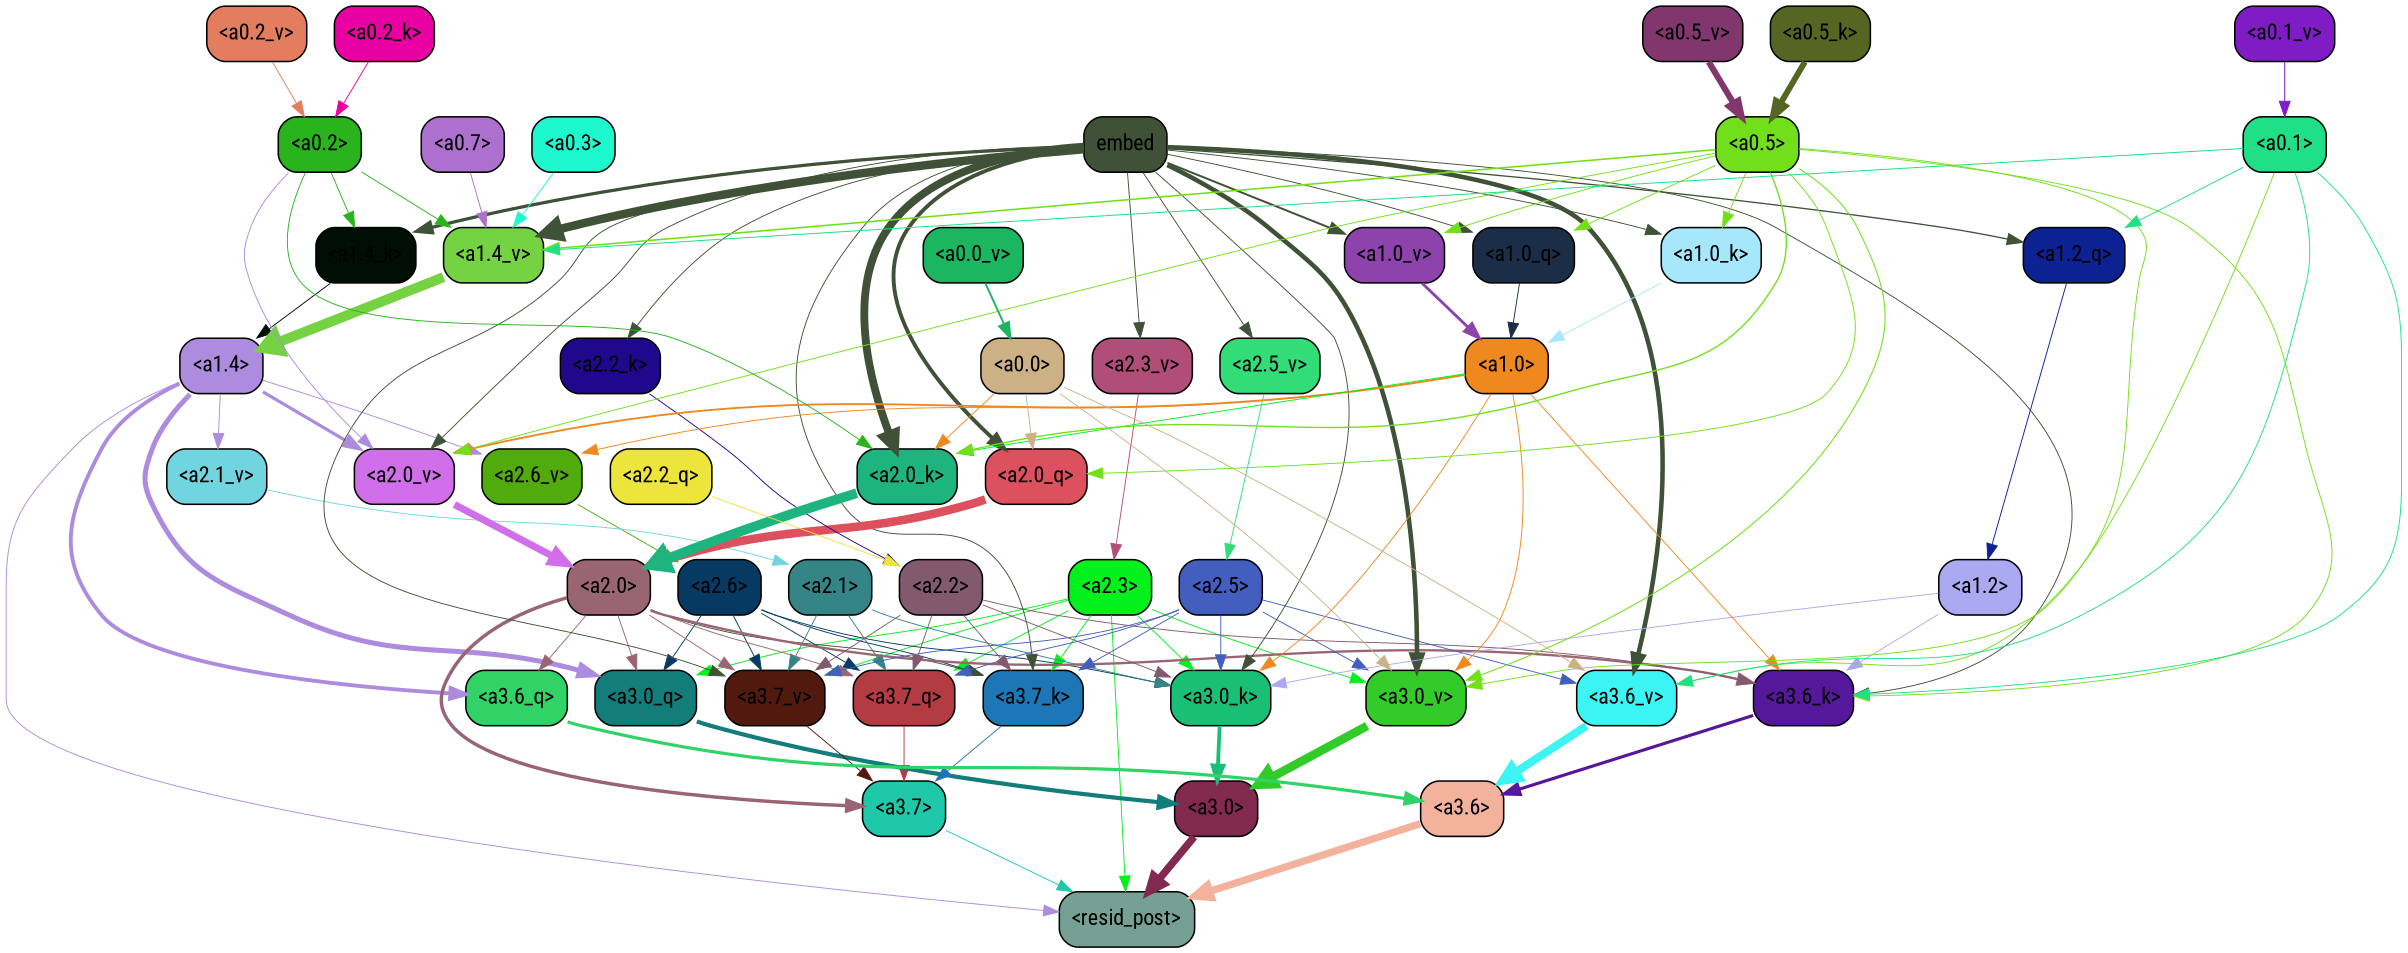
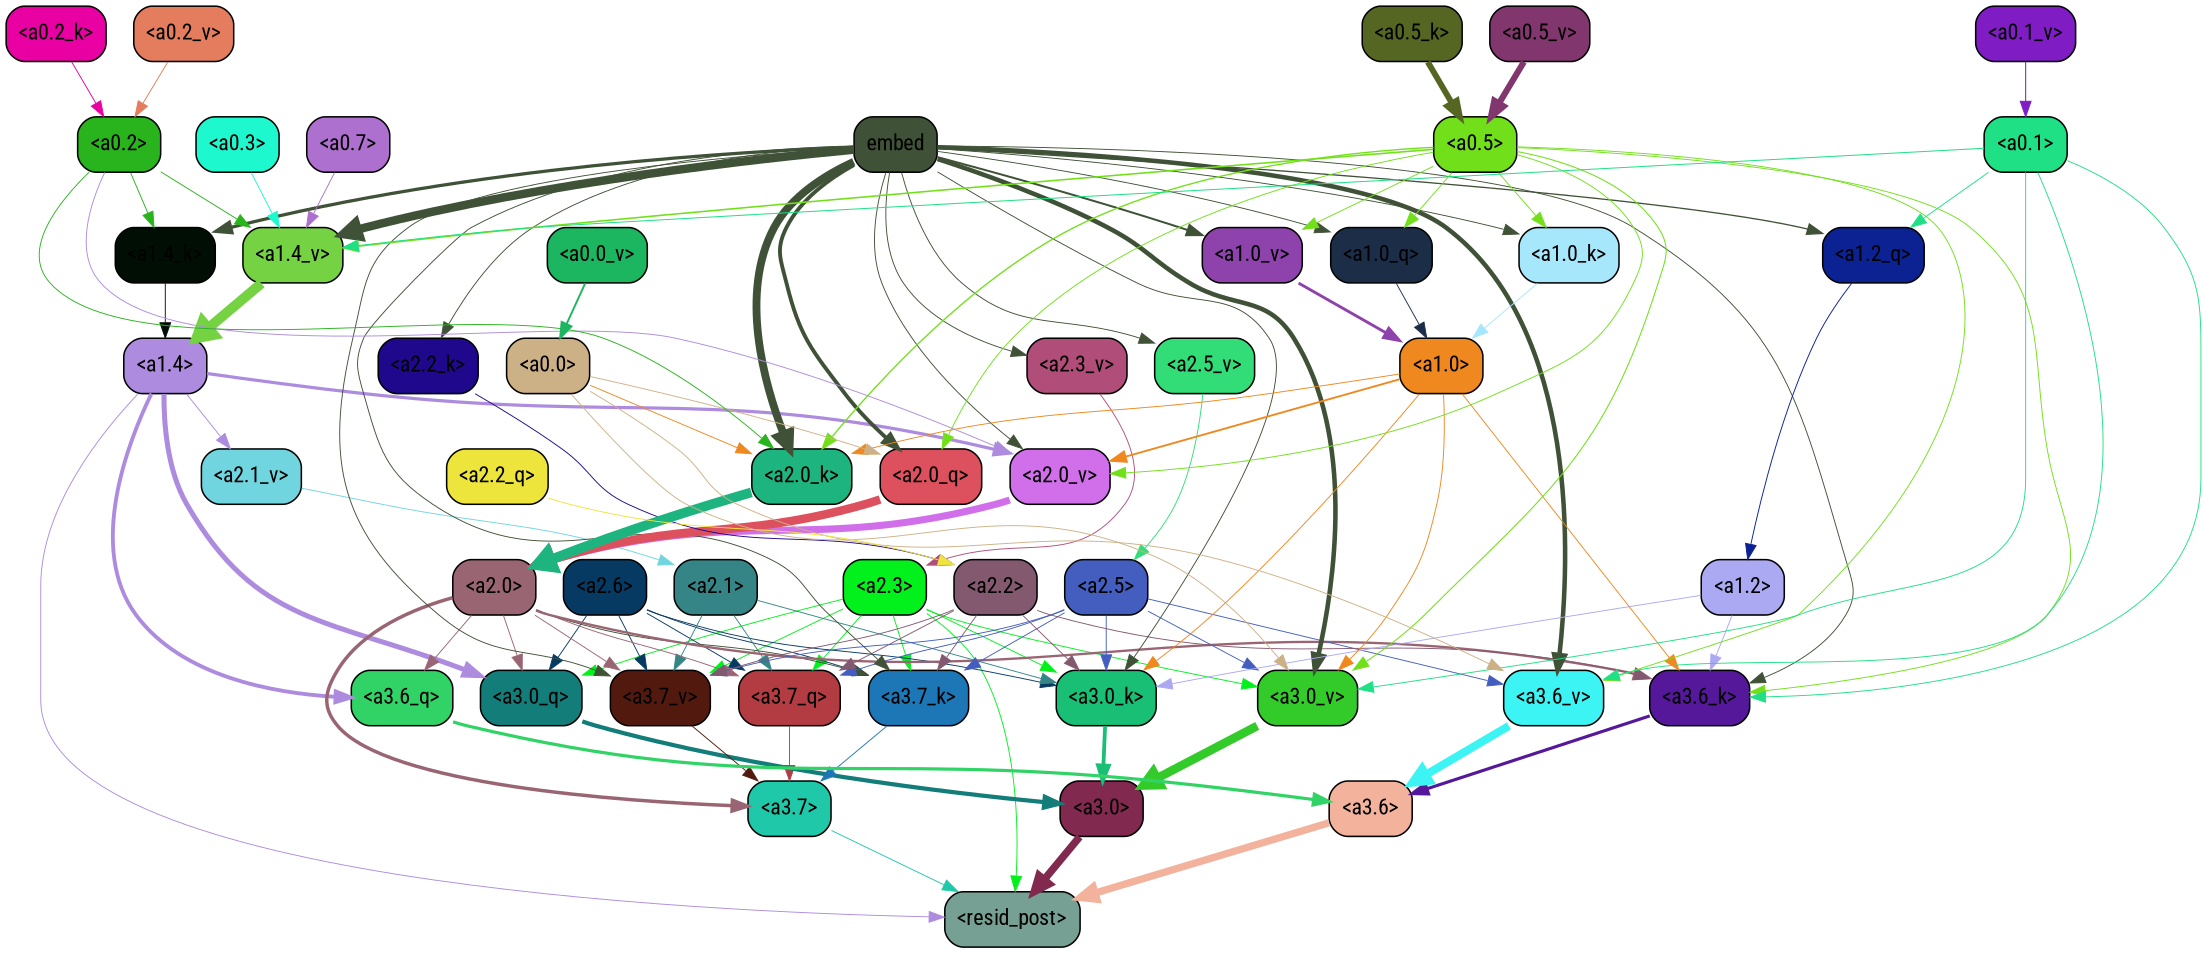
edge "<a1.0>" -> "<a2.0_k>": color #02f11d -> #ee881f
node "<a2.6_v>": removed
edge "<a0.1>" -> "<a3.0_v>": color #71e01a -> #1fe085
